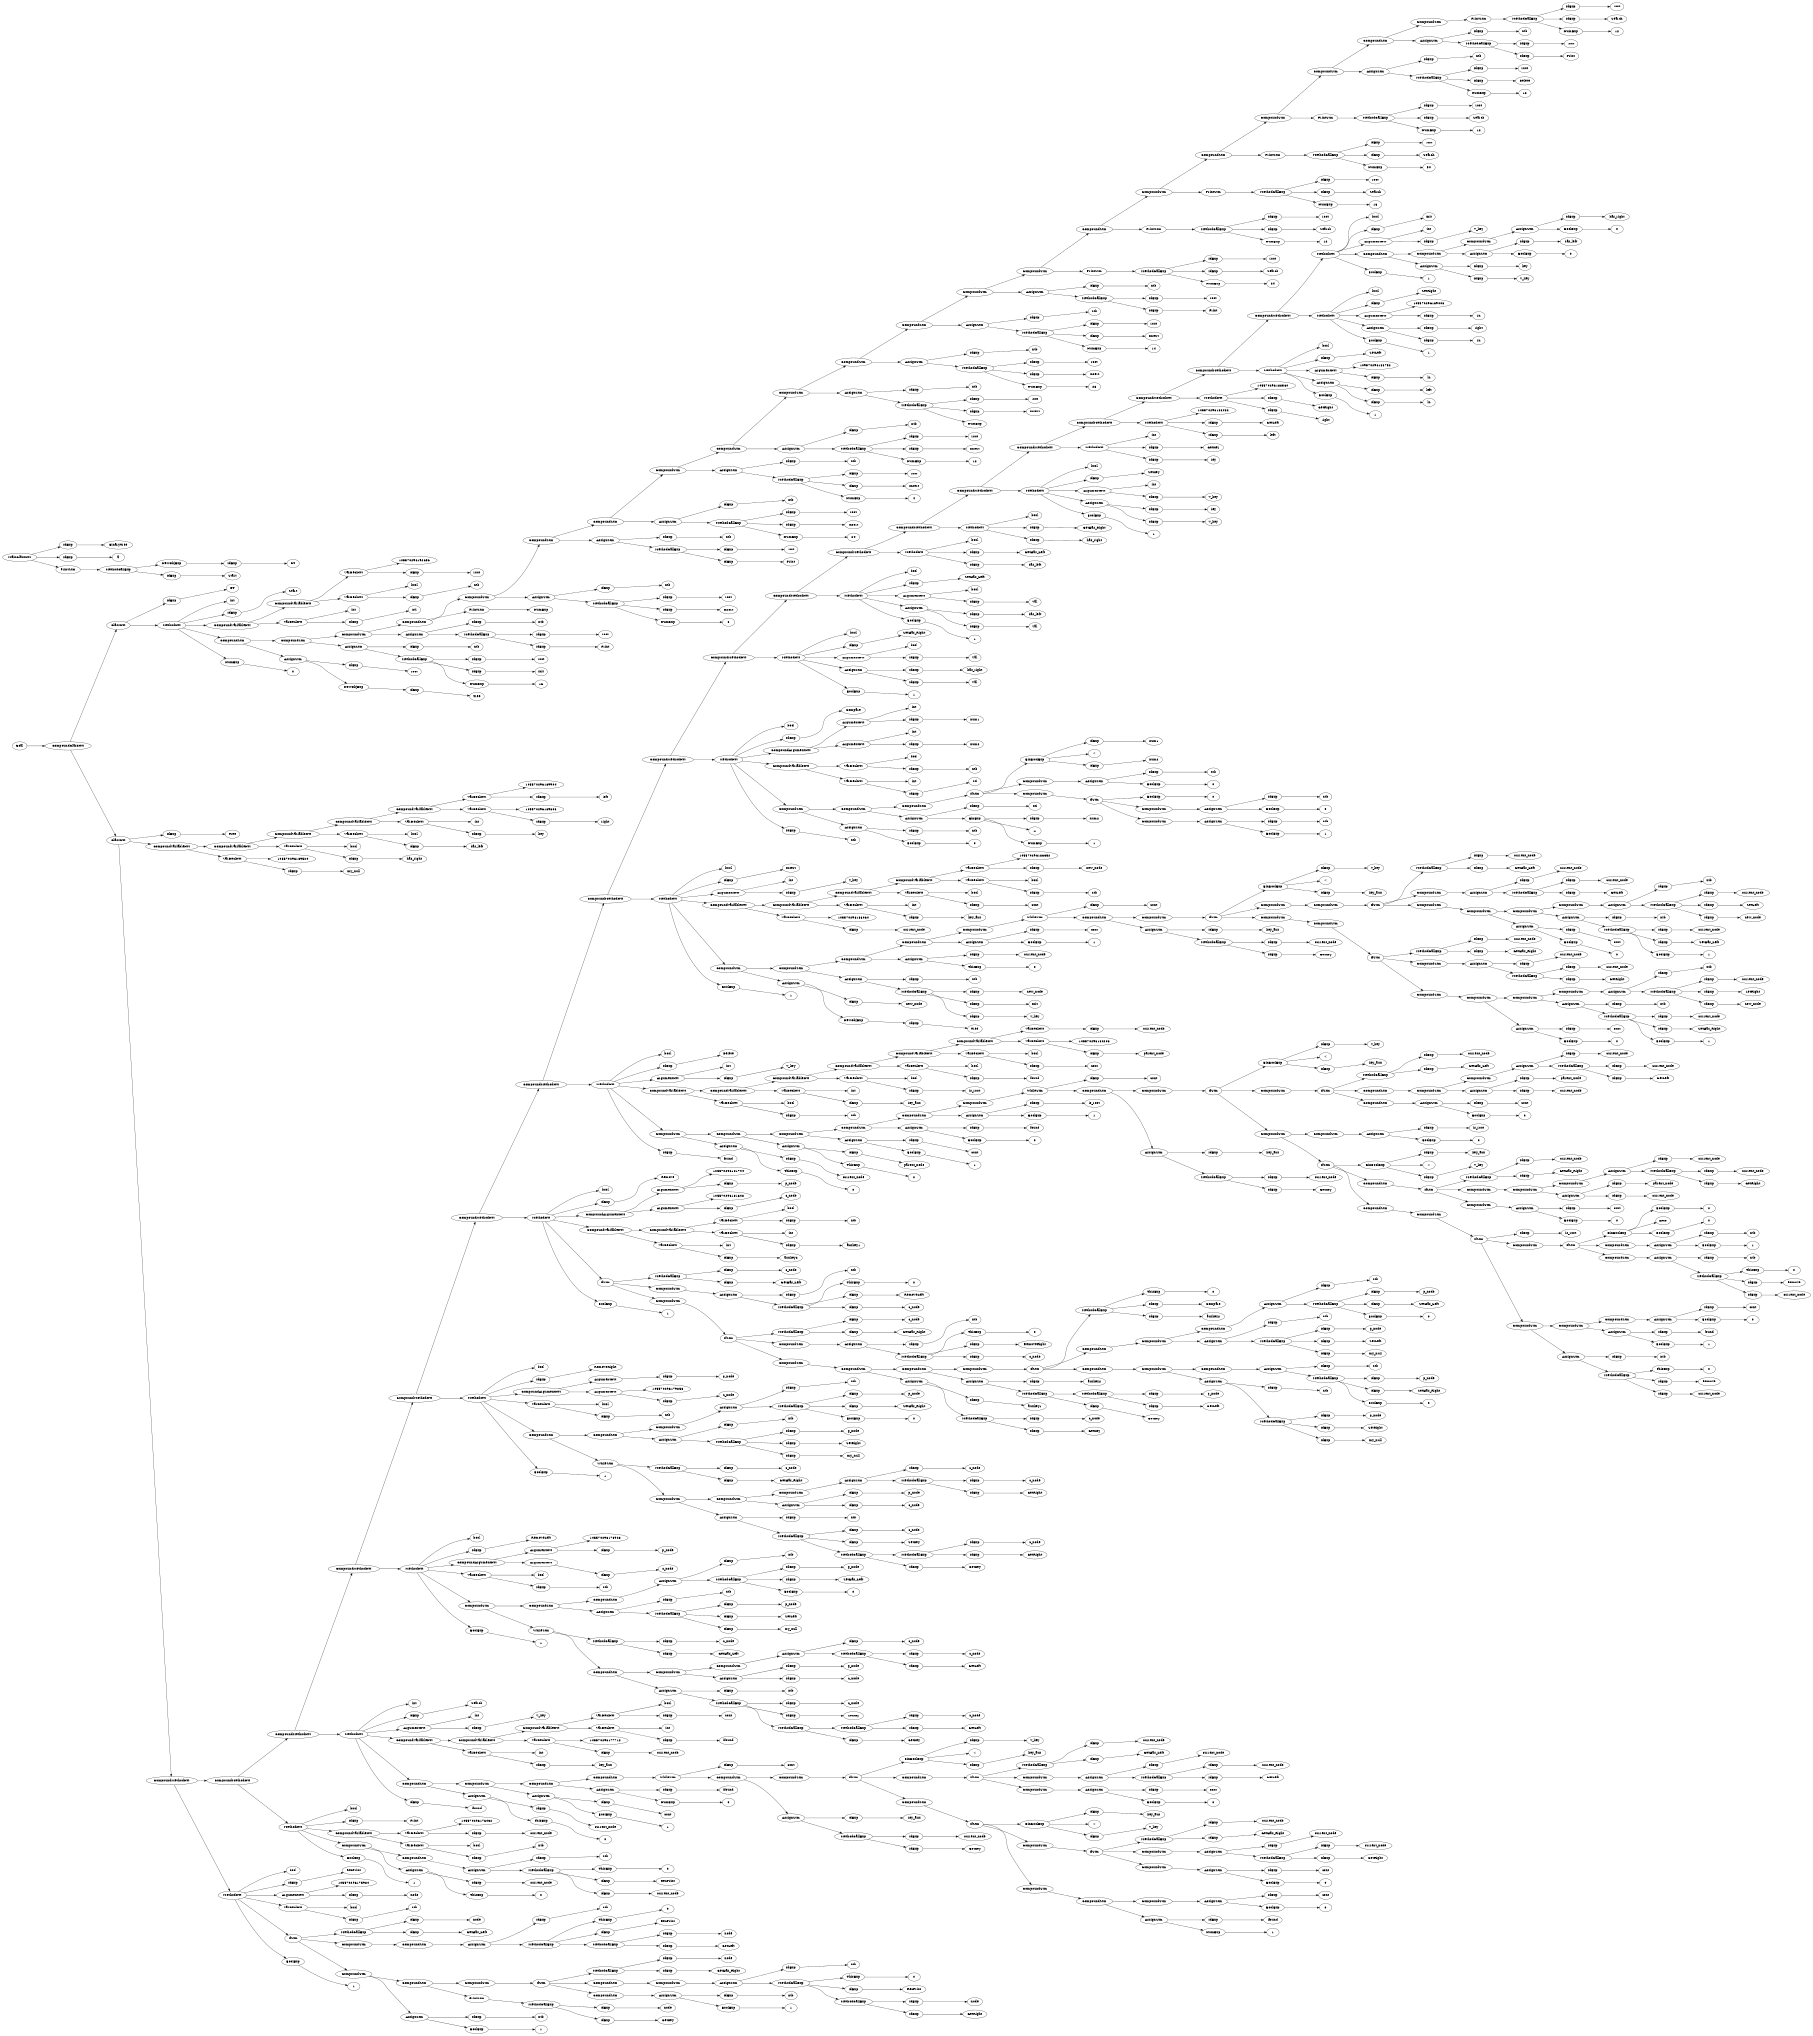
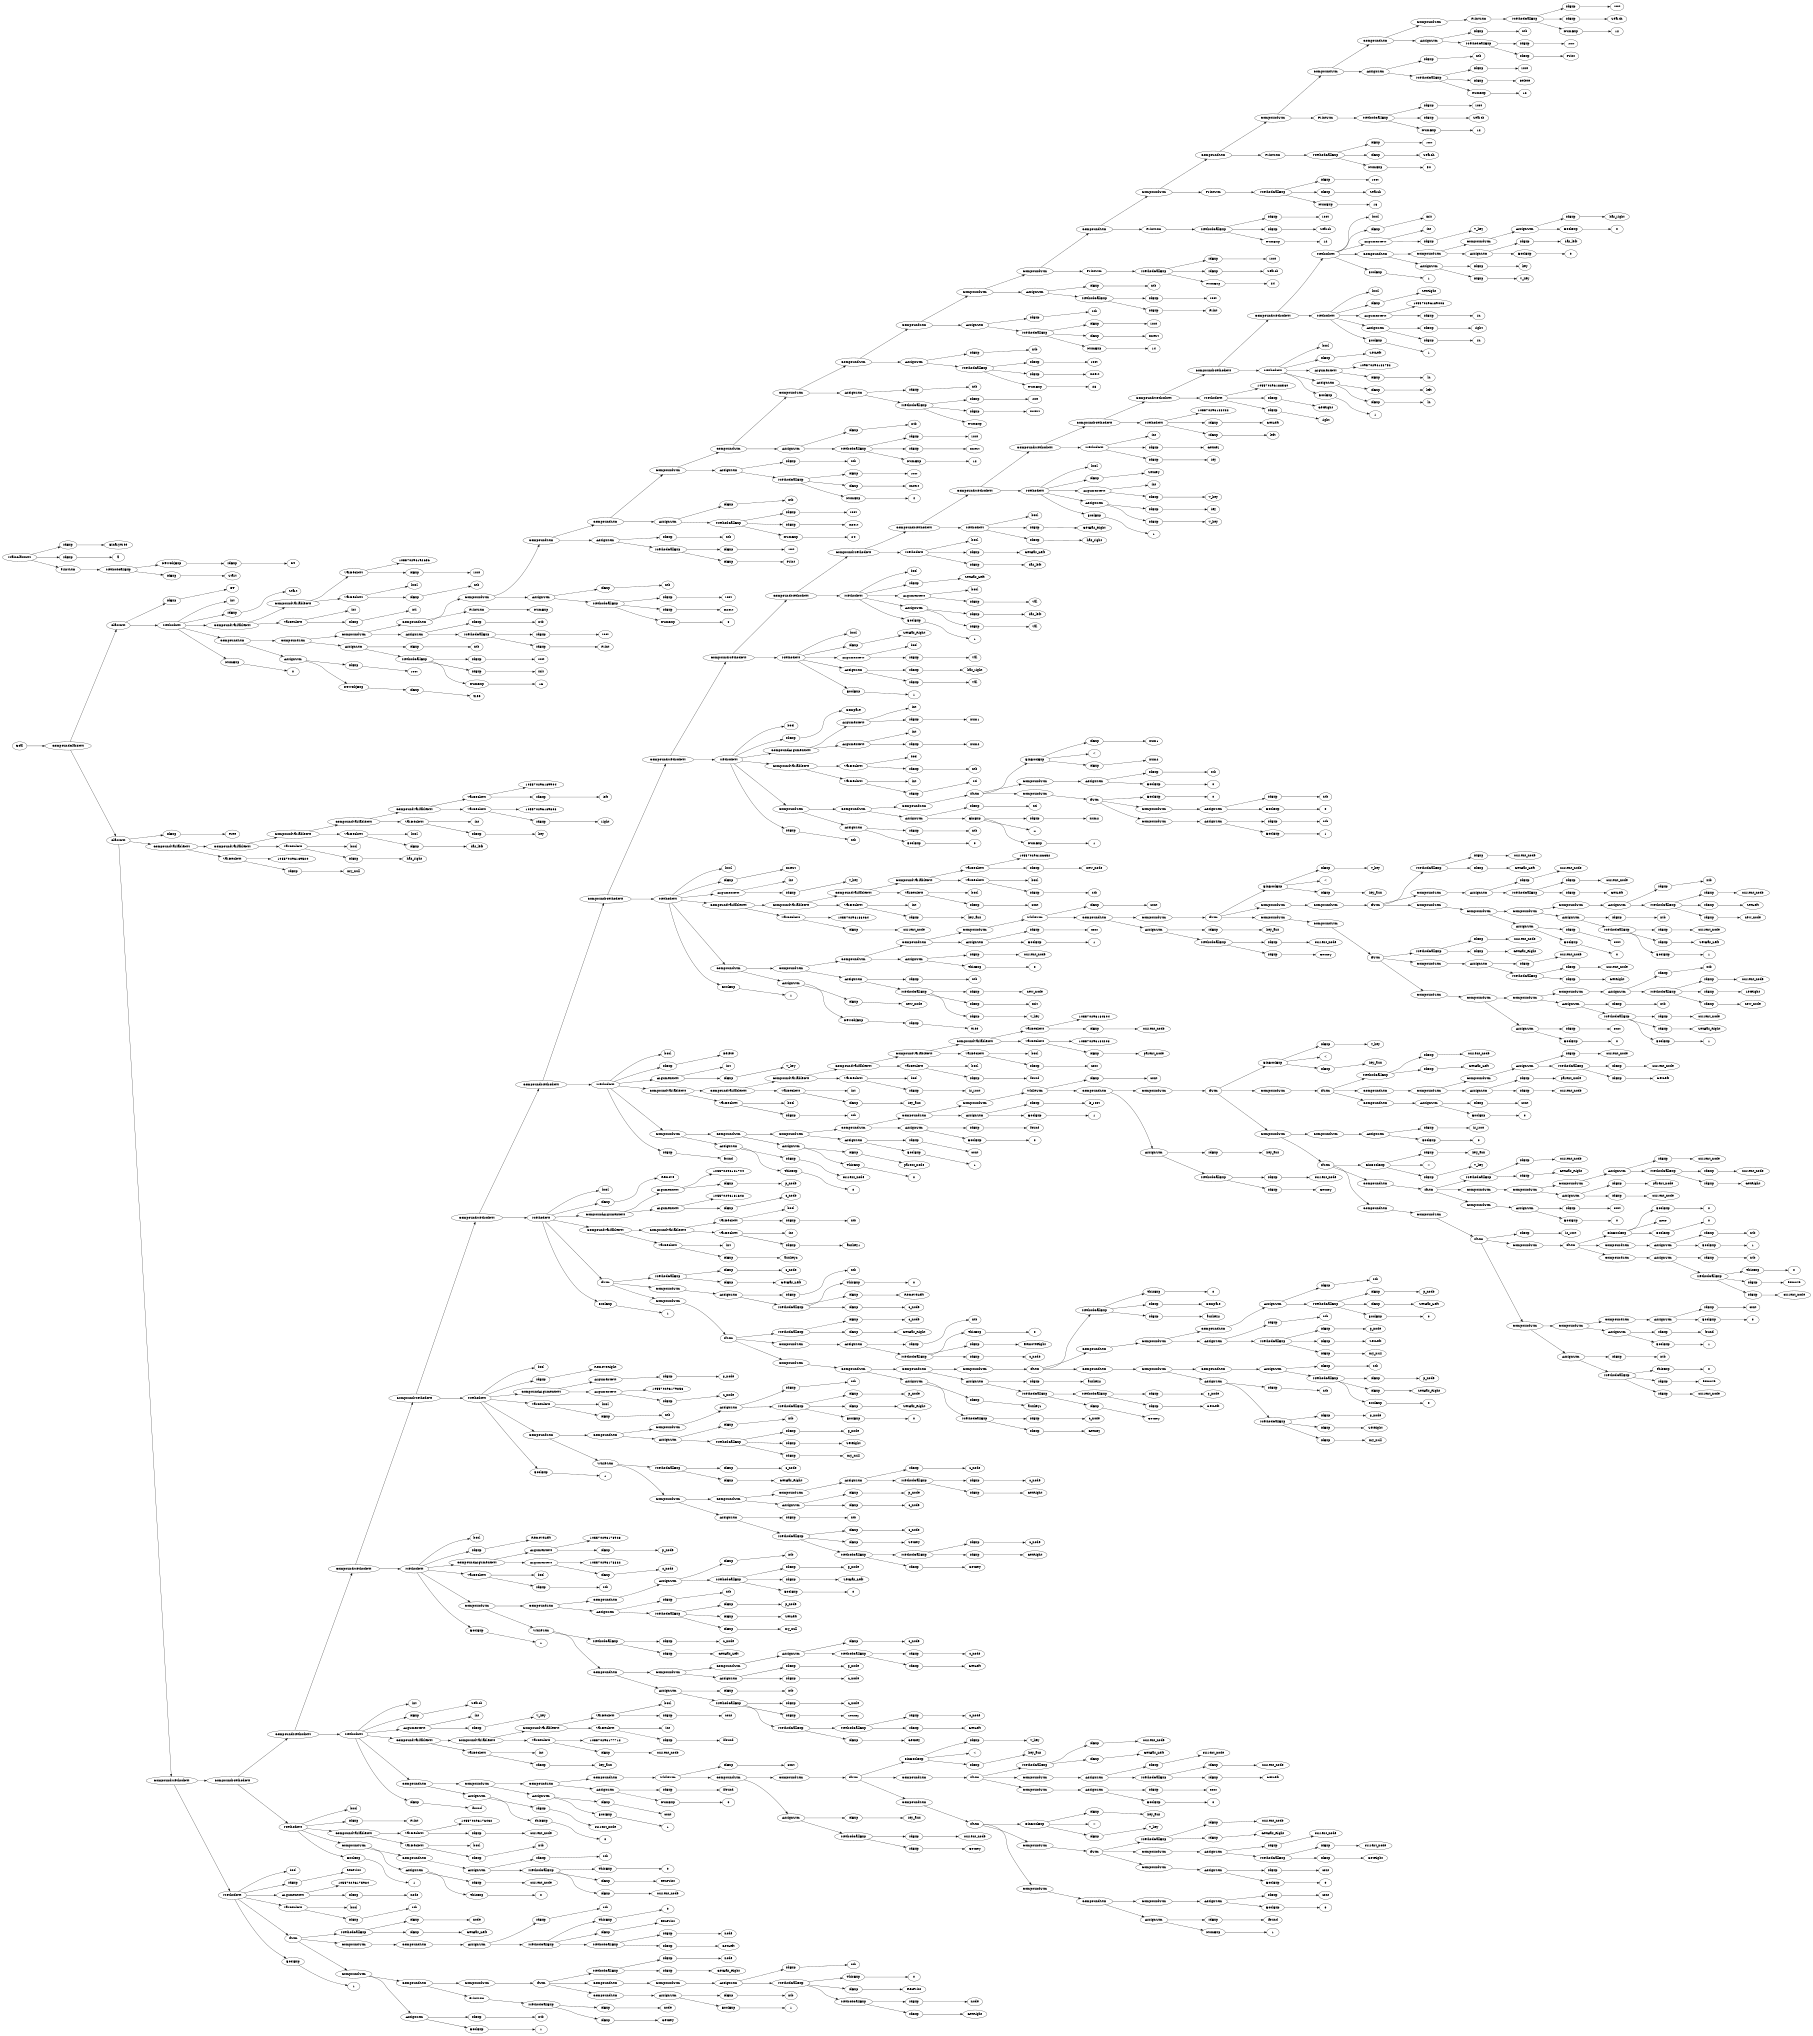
node "105570296184304": added
node "105570296178832": added
